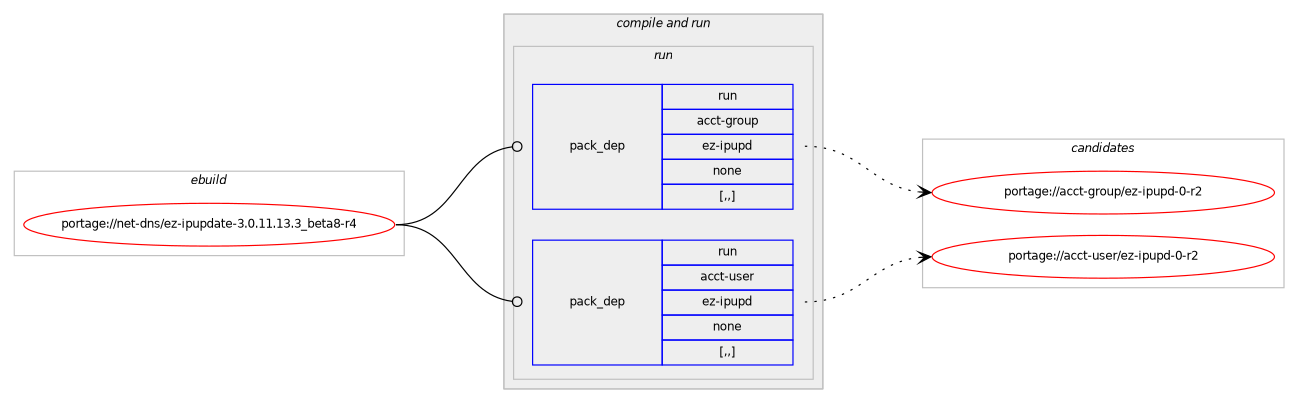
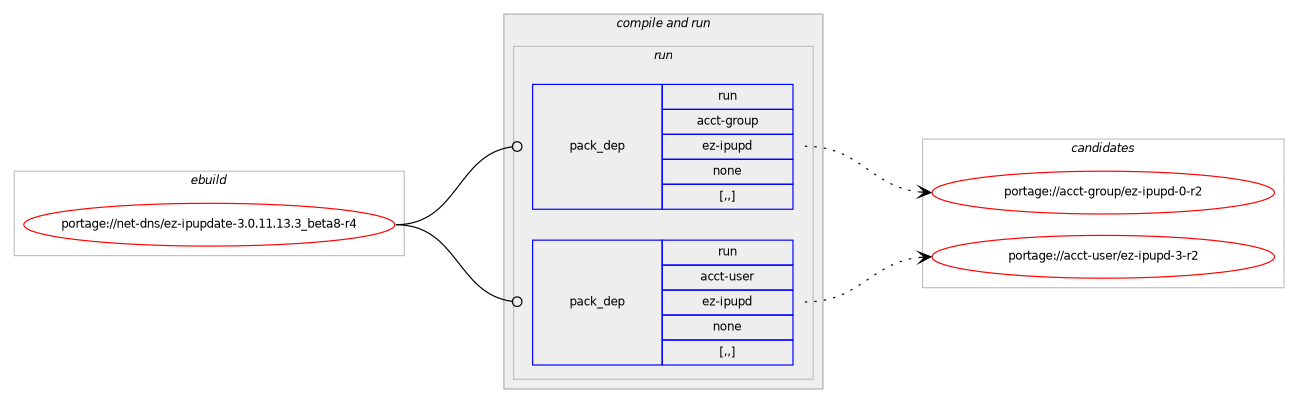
node "portage://acct-user/ez-ipupd-0-r2": label "portage://acct-user/ez-ipupd-0-r2" -> "portage://acct-user/ez-ipupd-3-r2"
